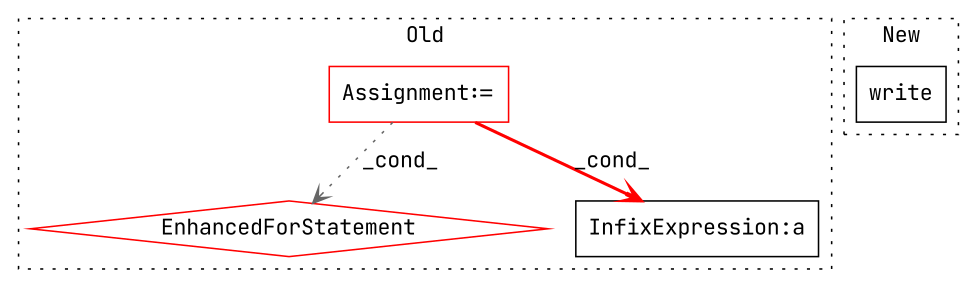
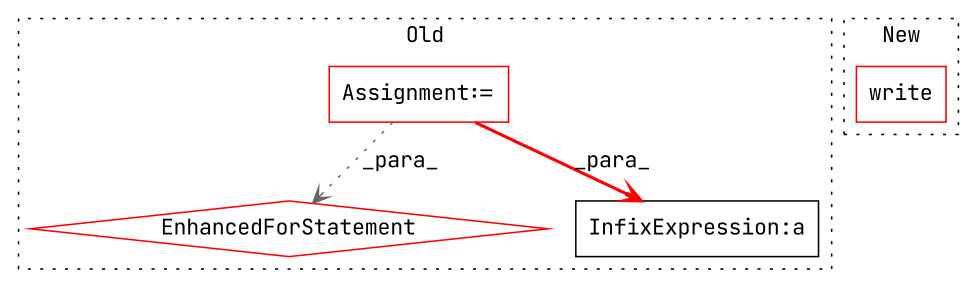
node "write": color black -> red
edge "Assignment:=" -> "EnhancedForStatement": label "_cond_" -> "_para_"
edge "Assignment:=" -> "InfixExpression:a": label "_cond_" -> "_para_"
